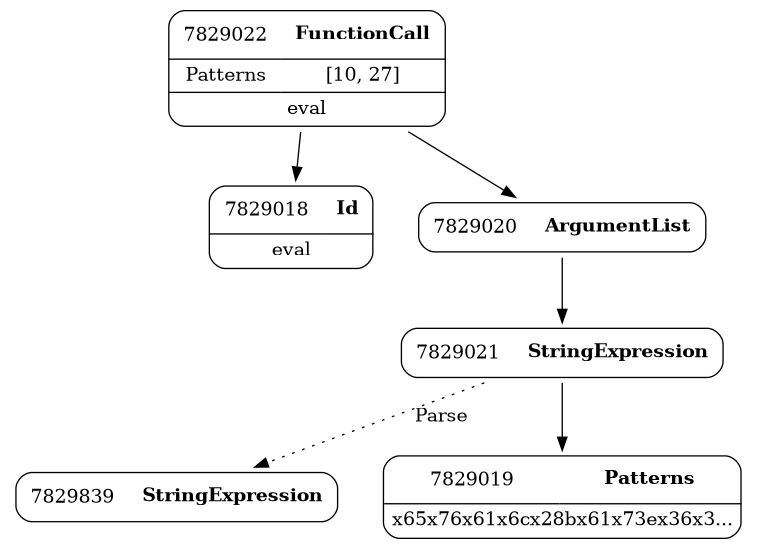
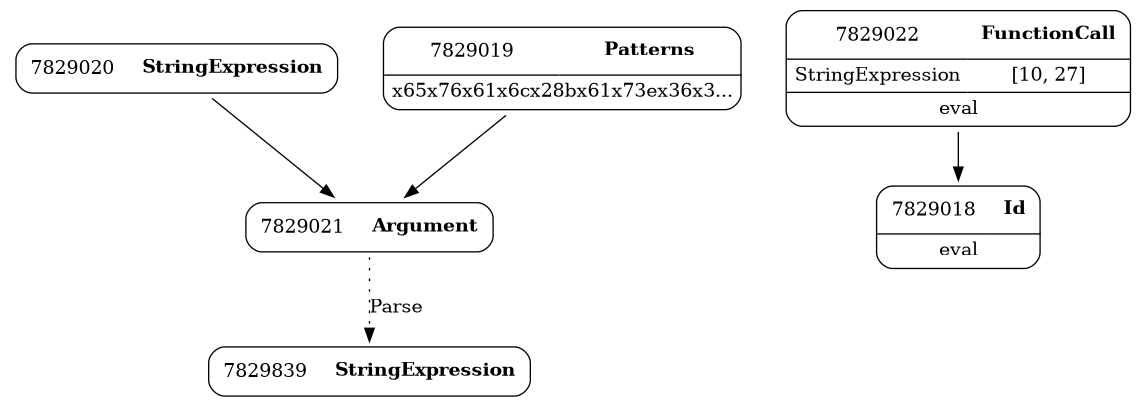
node "7829022": text "Patterns" -> "StringExpression"
edge "7829022" -> "7829020": removed
node "7829020": text "ArgumentList" -> "StringExpression"
node "7829021": text "StringExpression" -> "Argument"
edge "7829021" -> "7829019": reversed
